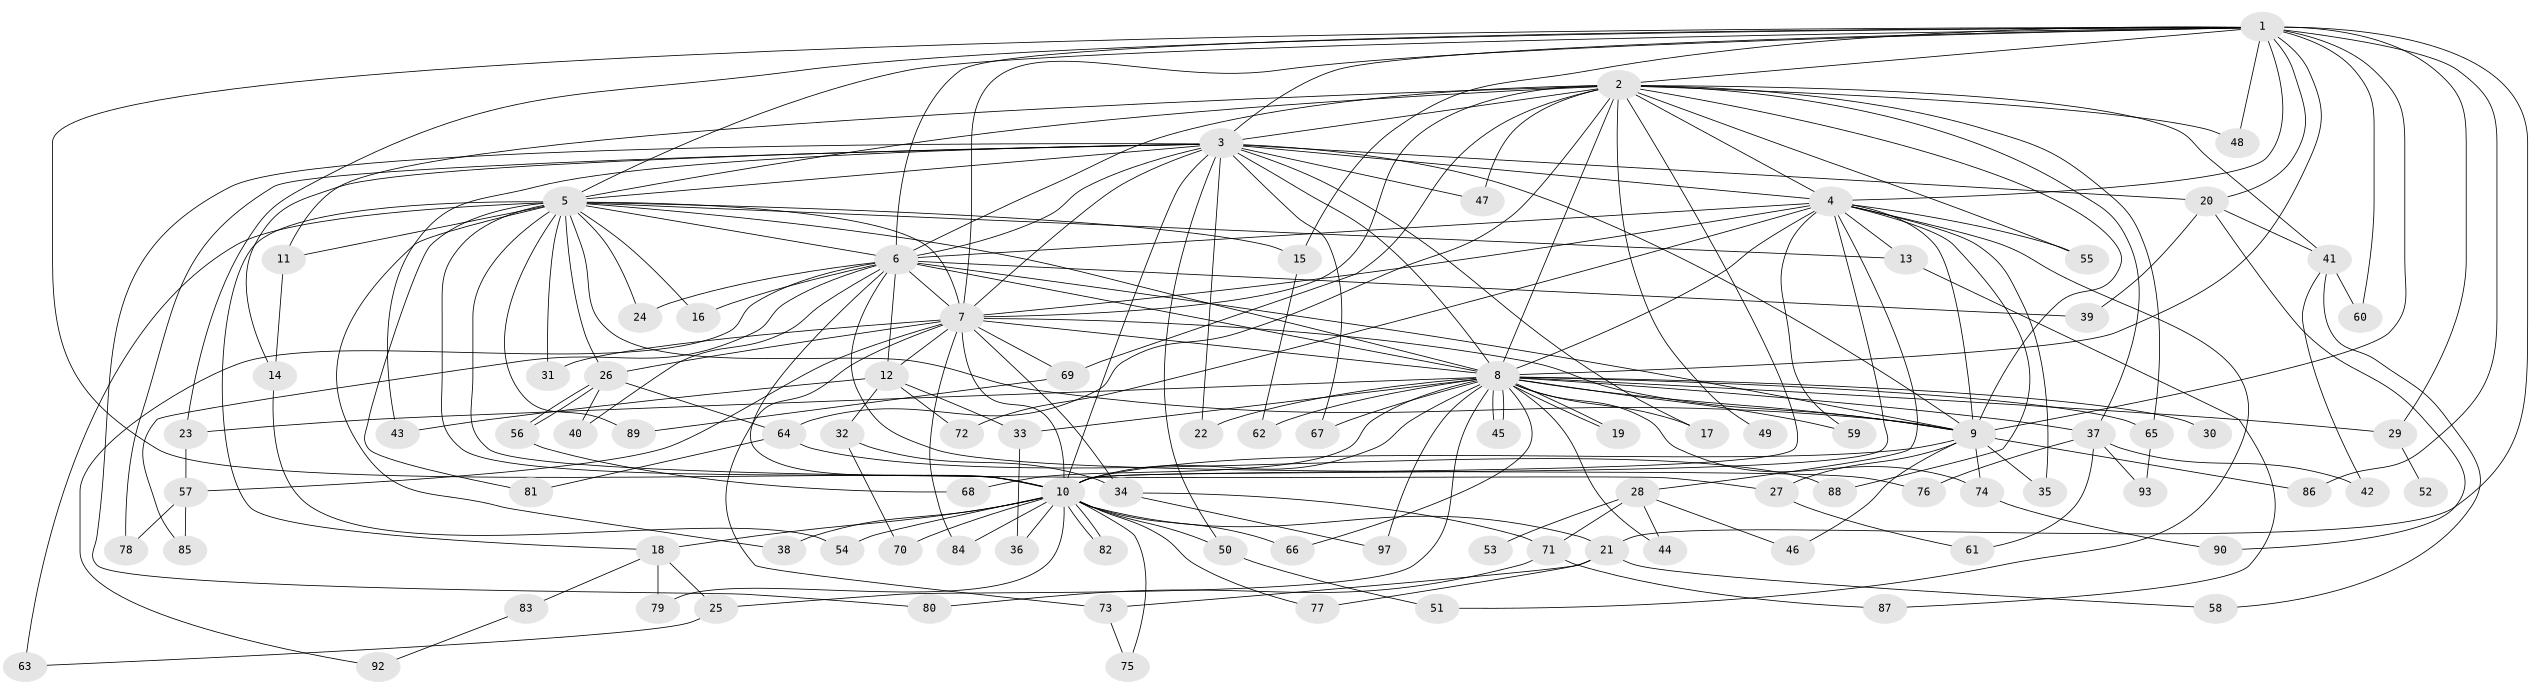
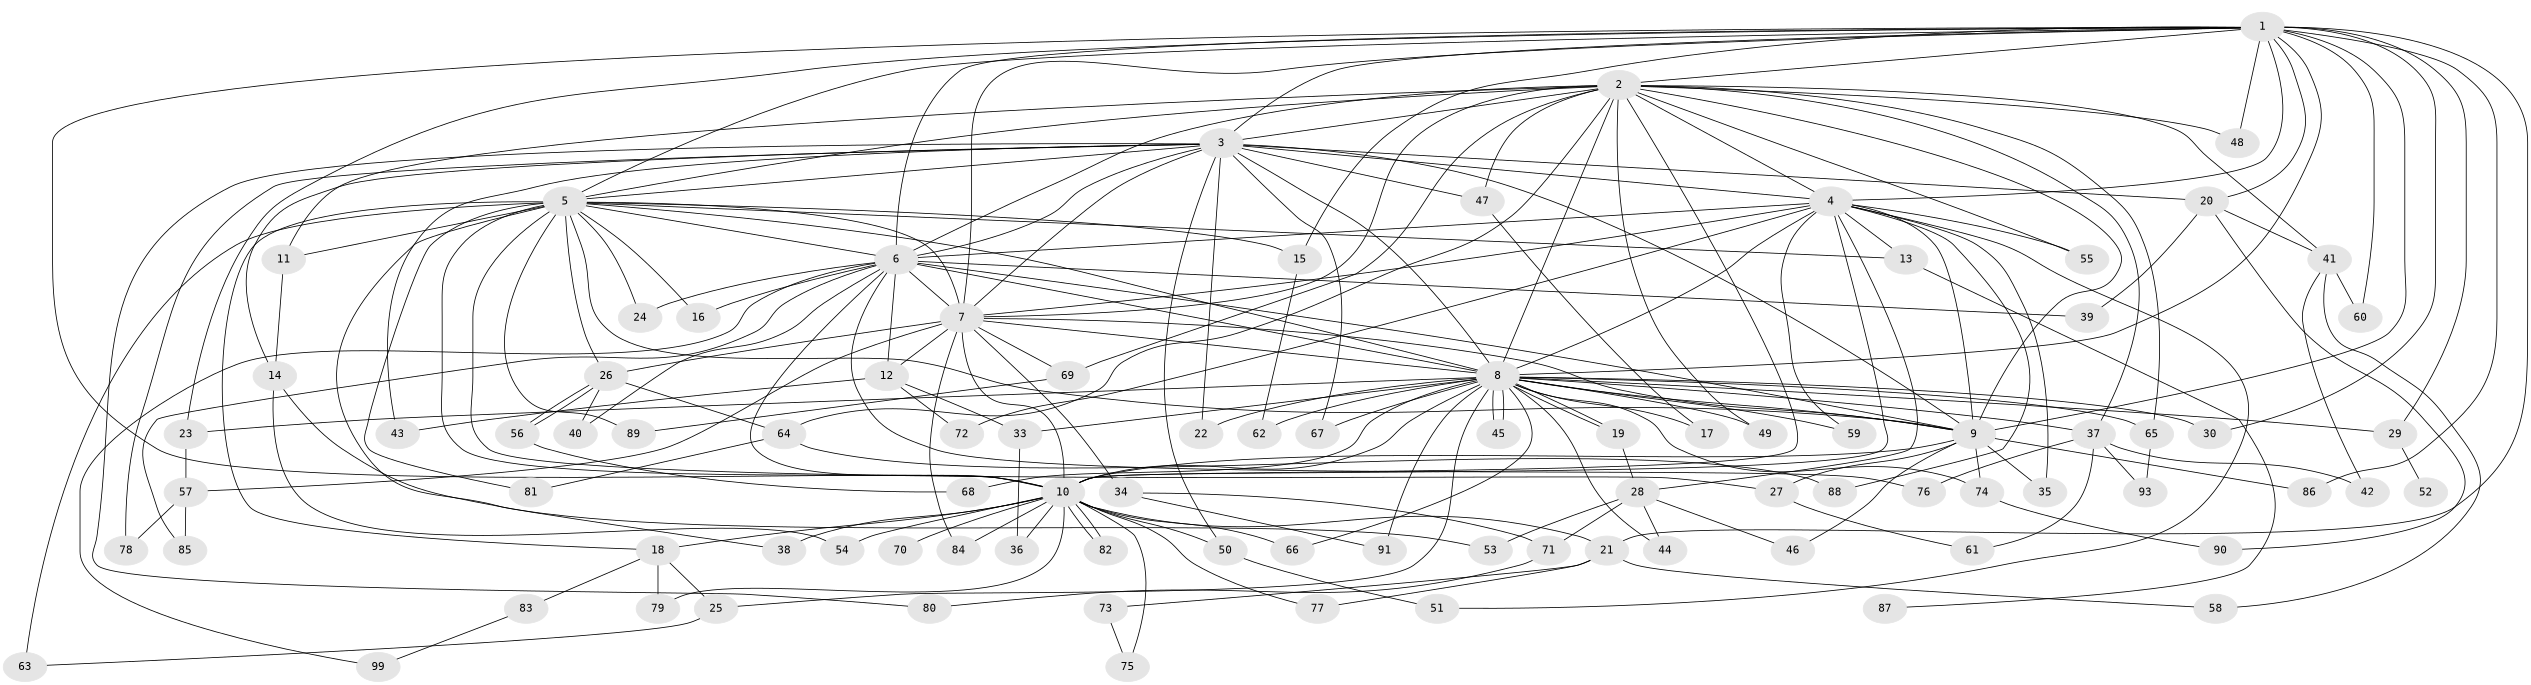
edge "1" -- "30": added
edge "3" -- "17": now "47" -- "17"
edge "3" -- "10": removed
node "31": removed
edge "8" -- "49": added
node "32": removed
edge "19" -- "28": added
edge "14" -- "53": added
edge "7" -- "73": removed
node "97": label "97" -> "91"
edge "71" -- "87": removed
node "92": label "92" -> "99"
